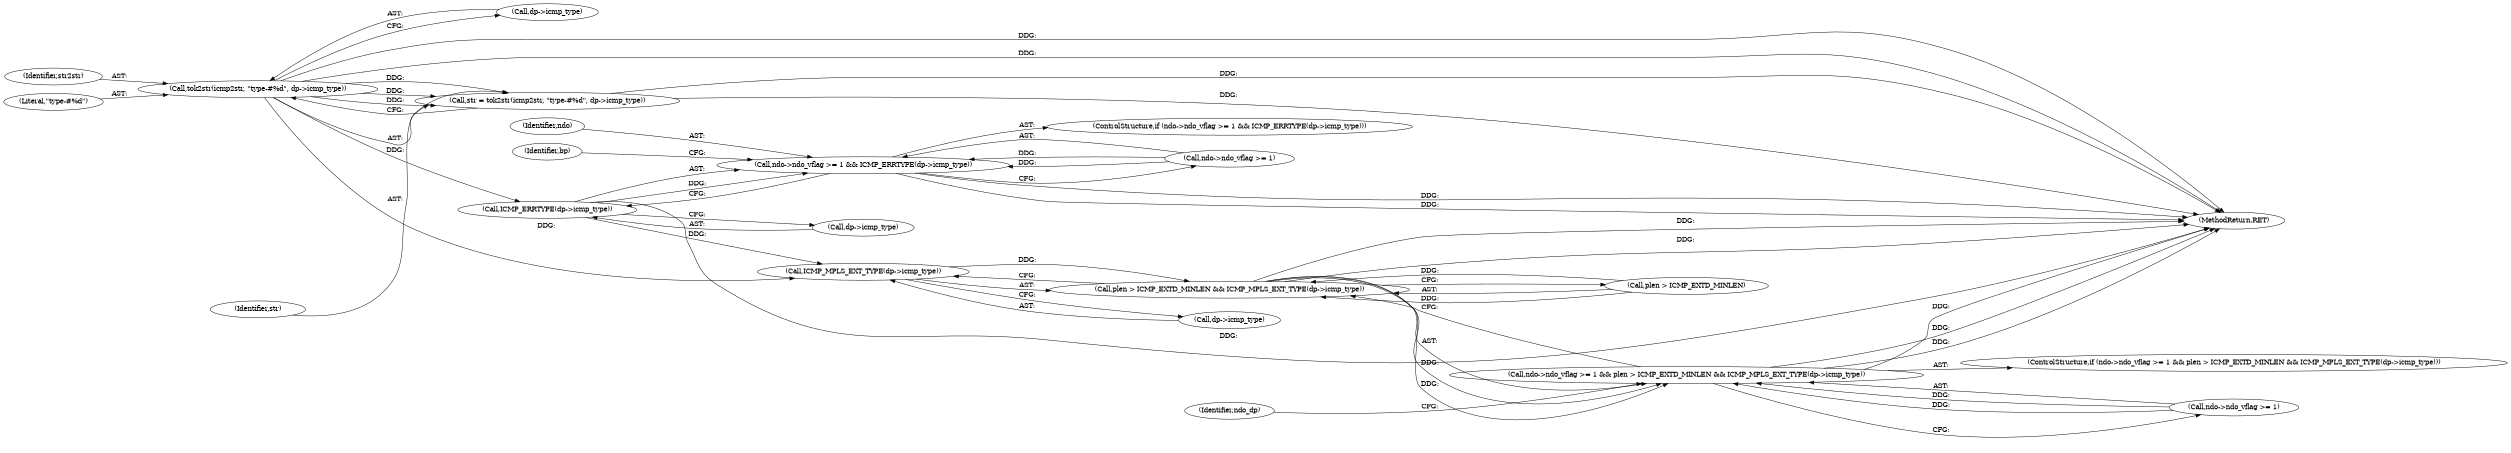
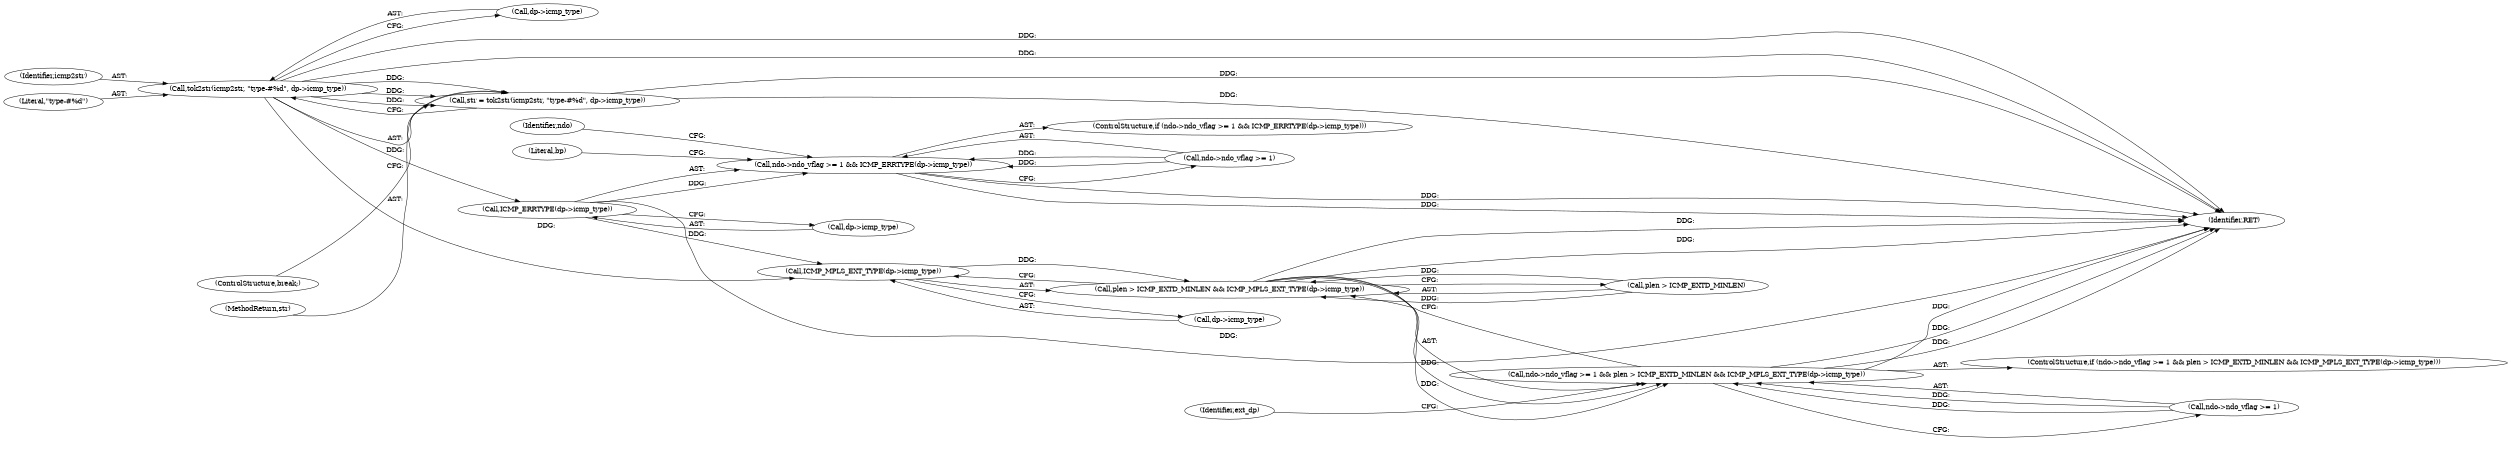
node "(Identifier,str2str)": label "(Identifier,str2str)" -> "(Identifier,icmp2str)"
edge "(Identifier,ndo)" -> "(Call,ndo->ndo_vflag >= 1 && ICMP_ERRTYPE(dp->icmp_type))": label "AST: " -> "CFG: "
node "(Identifier,bp)": label "(Identifier,bp)" -> "(Literal,bp)"
edge "(Call,ndo->ndo_vflag >= 1 && ICMP_ERRTYPE(dp->icmp_type))" -> "(Call,ICMP_ERRTYPE(dp->icmp_type))": removed, label "CFG:"
node "(MethodReturn,RET)": label "(MethodReturn,RET)" -> "(Identifier,RET)"
node "(ControlStructure,break;)": added
node "(Identifier,str)": label "(Identifier,str)" -> "(MethodReturn,str)"
node "(Identifier,ndo_dp)": label "(Identifier,ndo_dp)" -> "(Identifier,ext_dp)"
